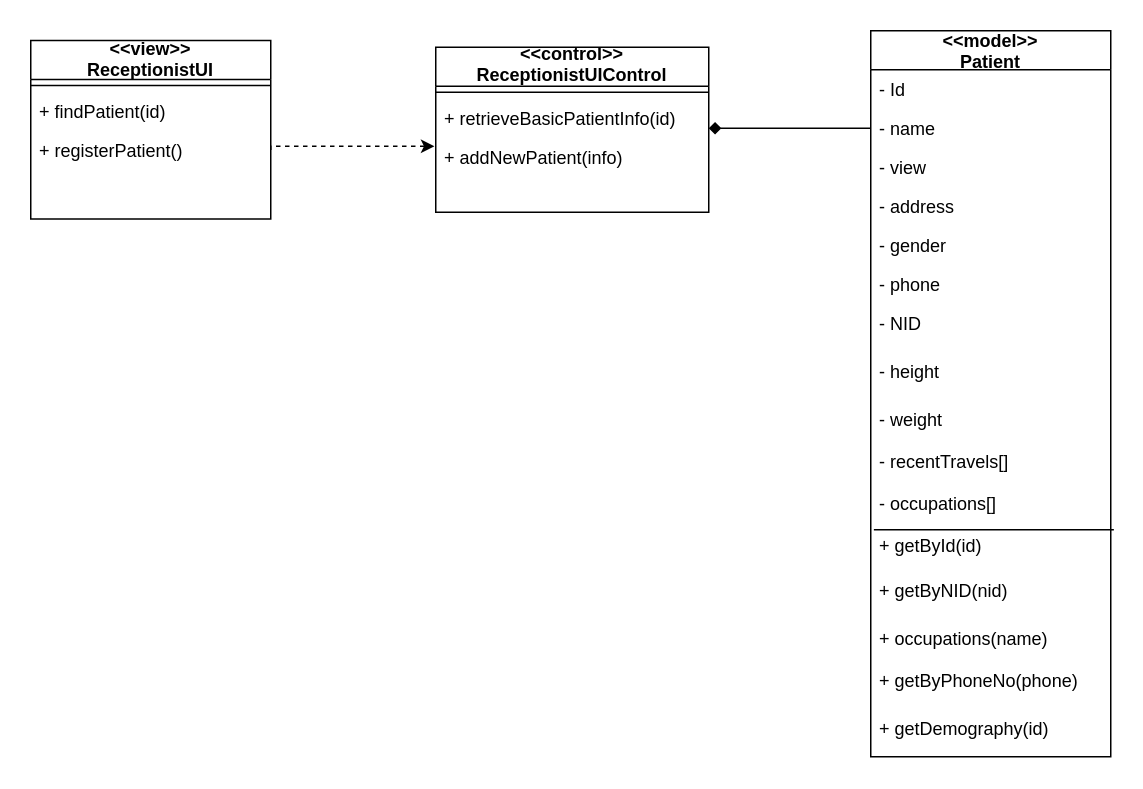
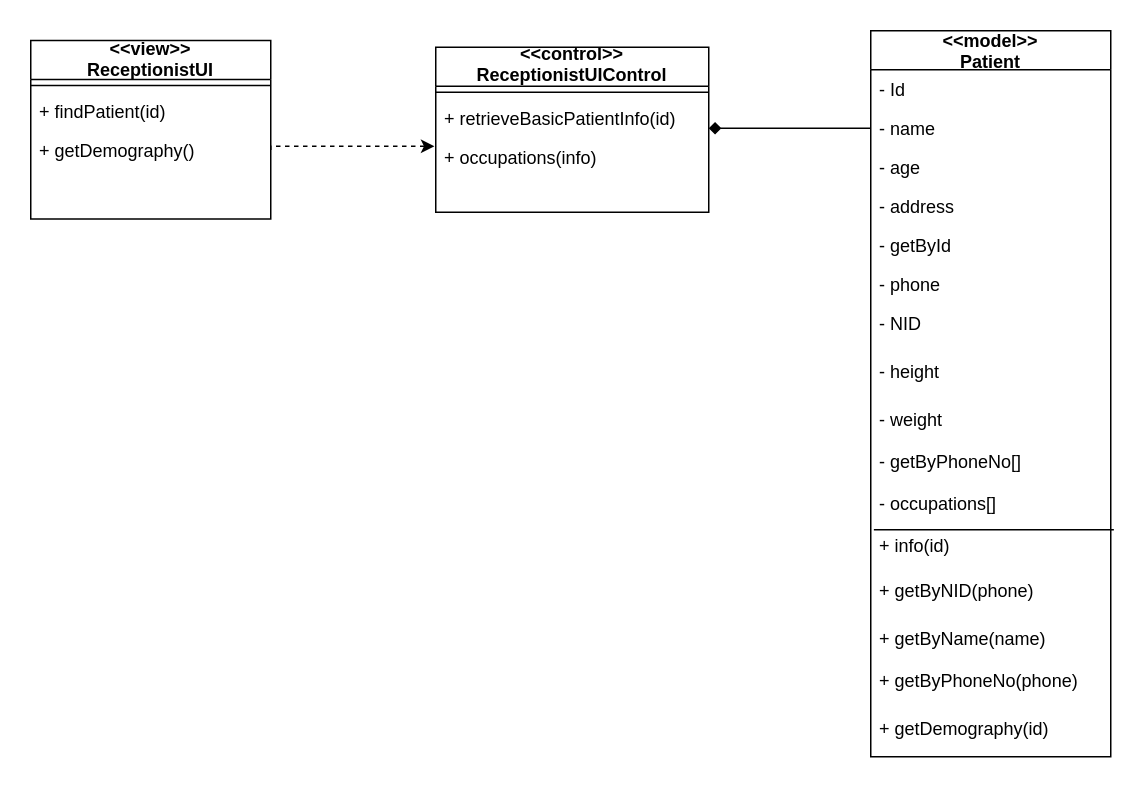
node "+ registerPatient()": label "+ registerPatient()" -> "+ getDemography()"
node "+ addNewPatient(info)": label "+ addNewPatient(info)" -> "+ occupations(info)"
node "- view": label "- view" -> "- age"
node "- gender": label "- gender" -> "- getById"
node "- weight - recentTravels[] - occupations[]": label "- weight - recentTravels[] - occupations[]" -> "- weight - getByPhoneNo[] - occupations[]"
node "+ getById(id)": label "+ getById(id)" -> "+ info(id)"
node "+ getByNID(nid)": label "+ getByNID(nid)" -> "+ getByNID(phone)"
node "+ occupations(name)": label "+ occupations(name)" -> "+ getByName(name)"
